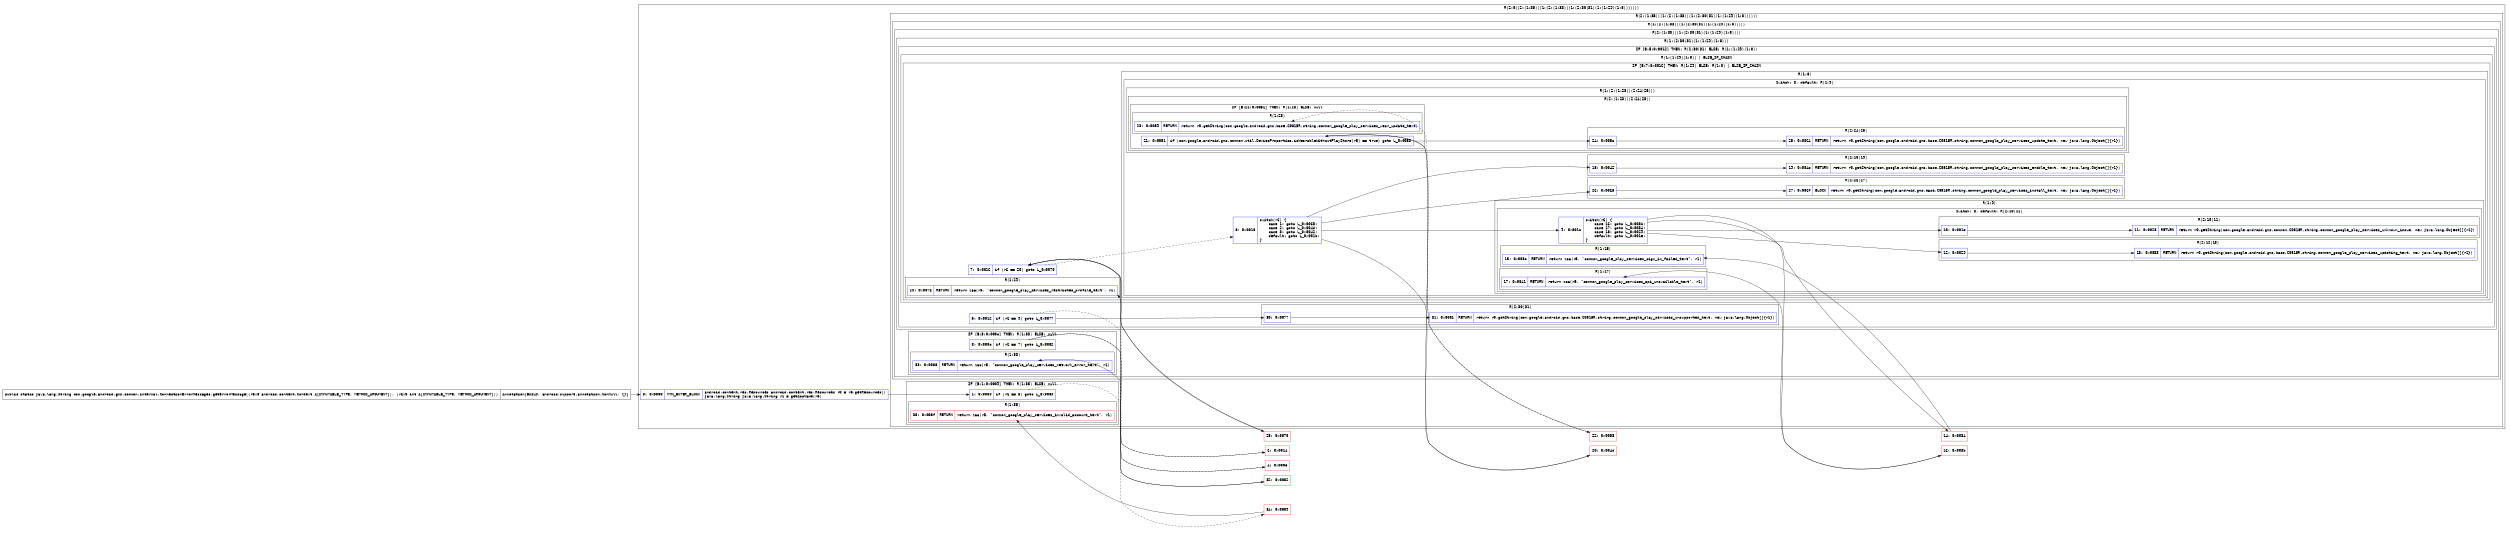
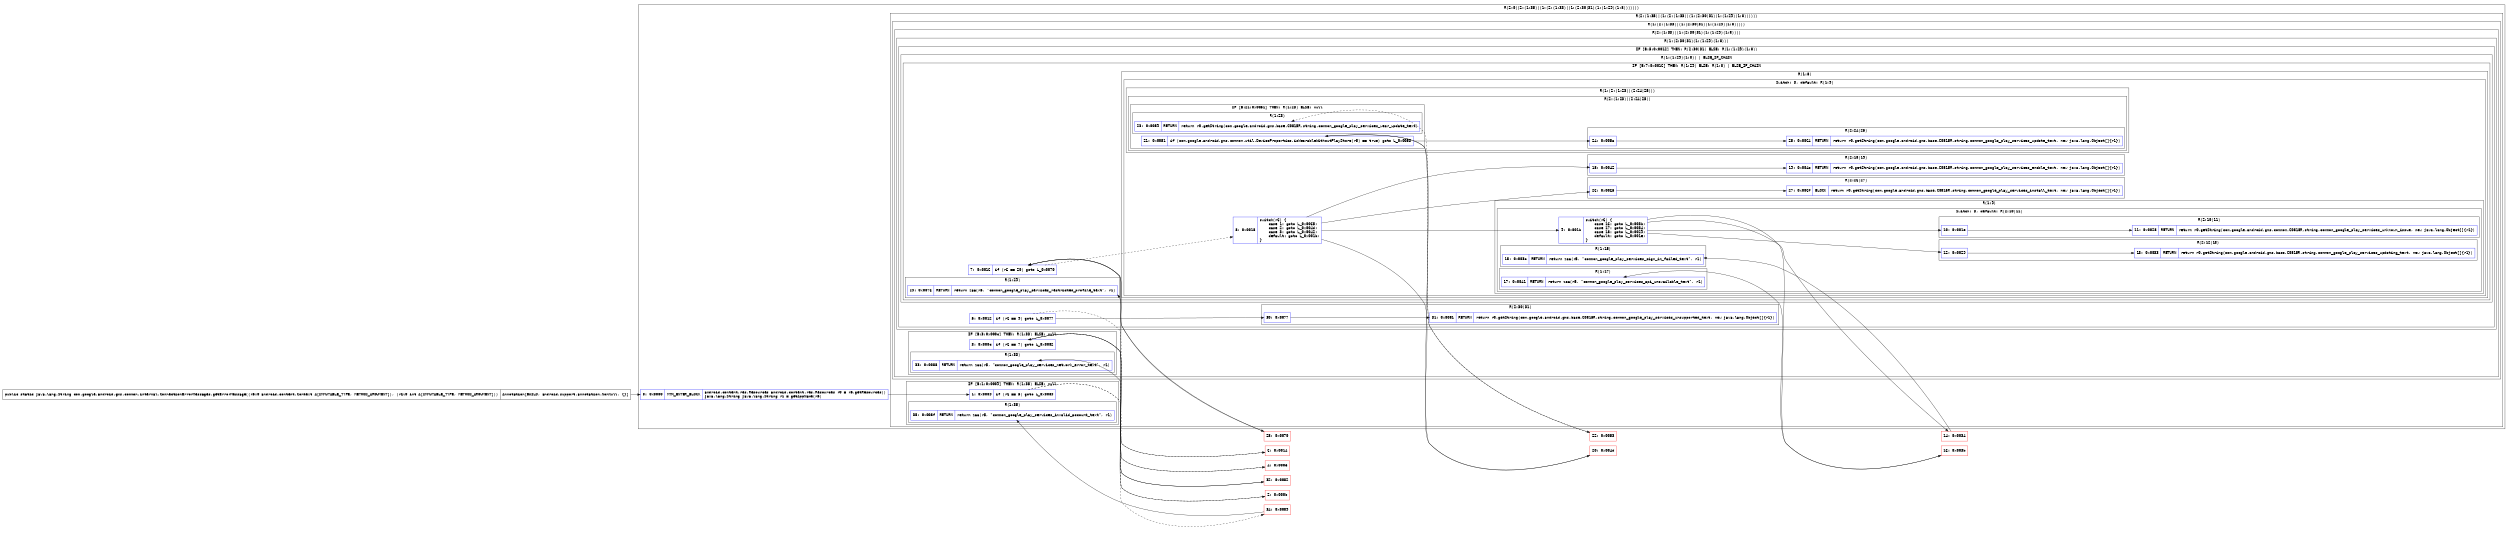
node "35: 0x008f": color red -> blue
node "2: 0x000b": added
